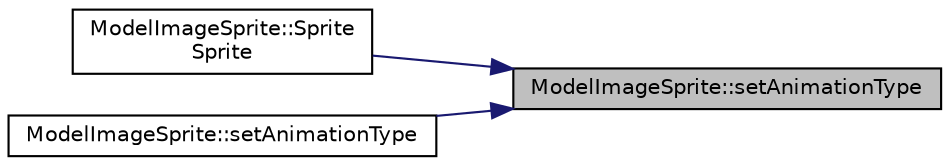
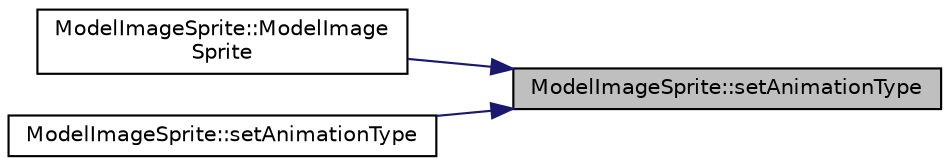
node "ModelImageSprite::Sprite Sprite": label "ModelImageSprite::Sprite Sprite" -> "ModelImageSprite::ModelImage Sprite"
